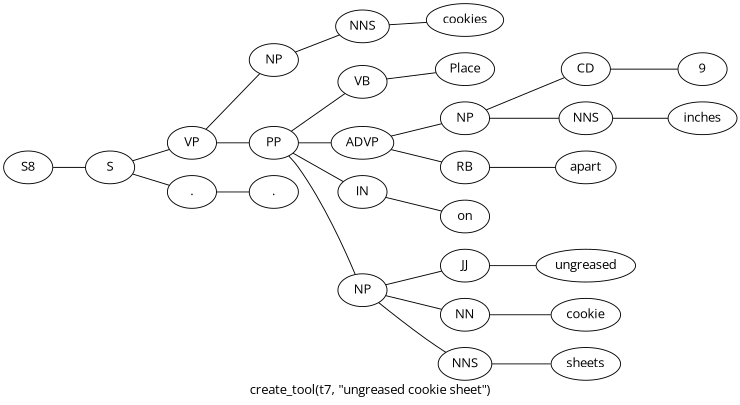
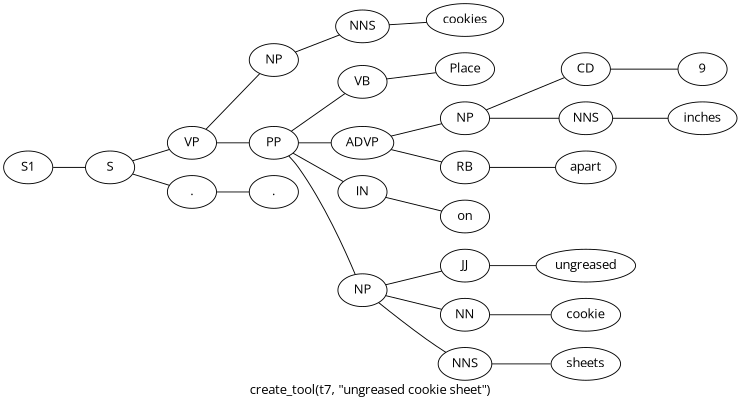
node "S8": label "S8" -> "S1"
